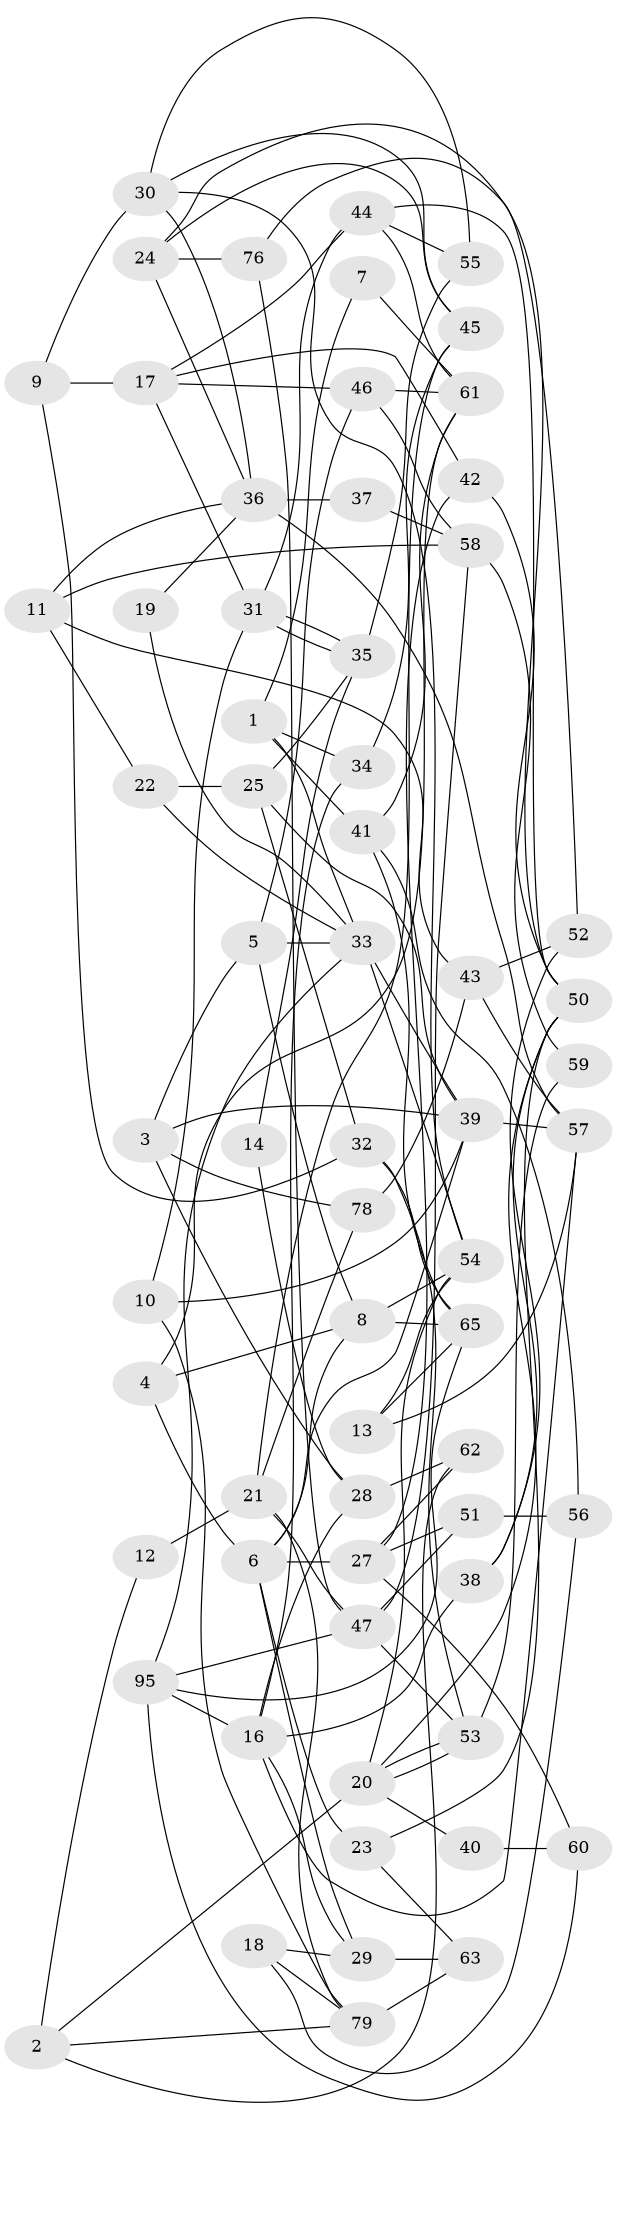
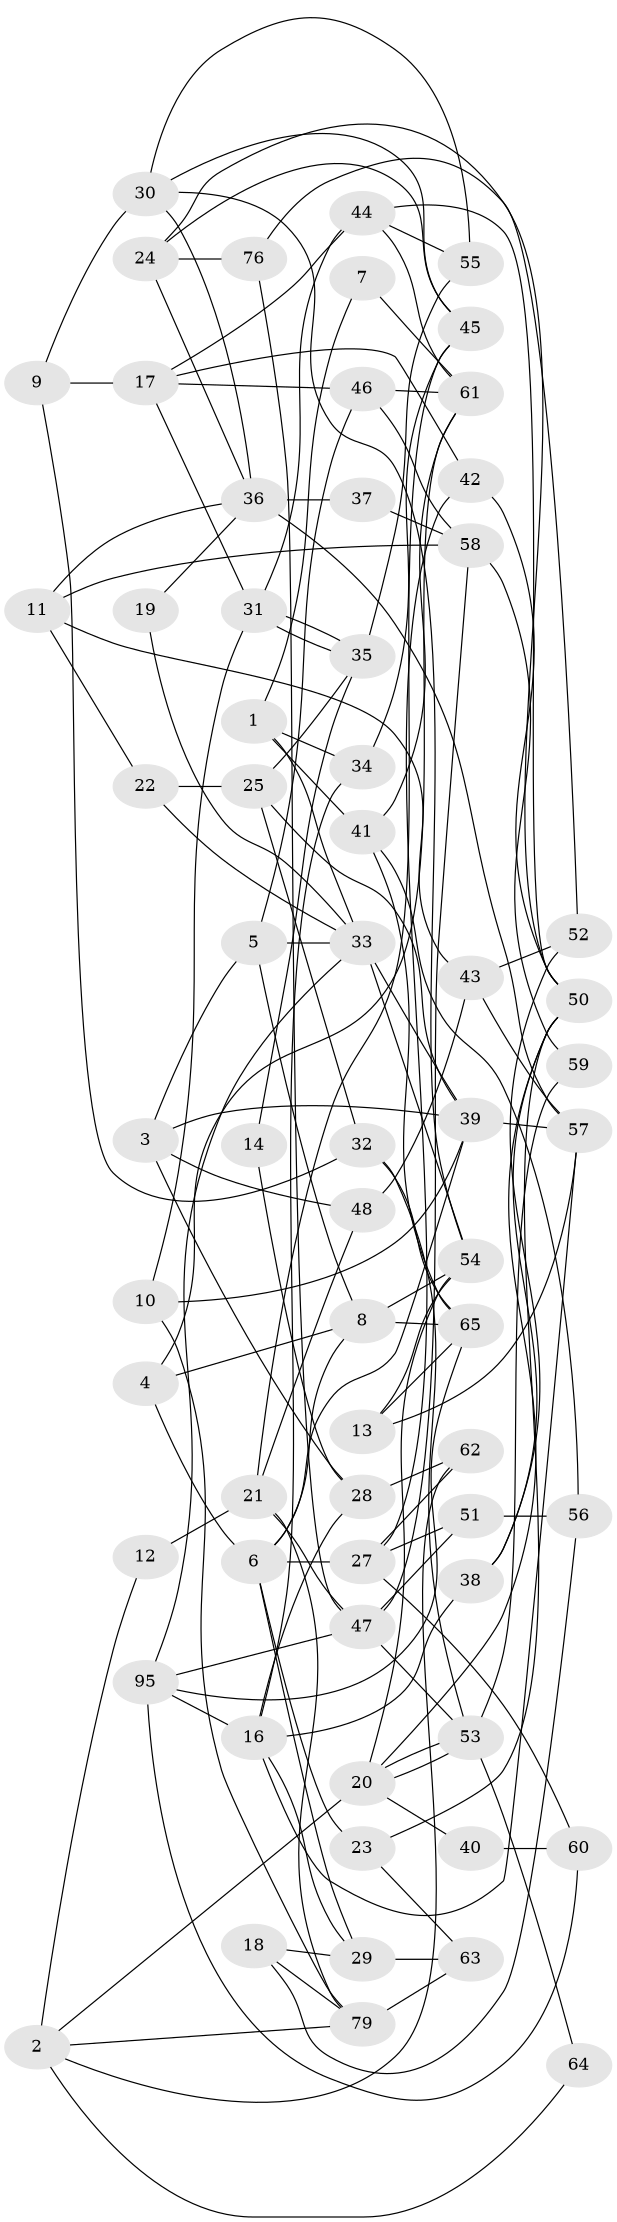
node "78": label "78" -> "48"
node "64": added
